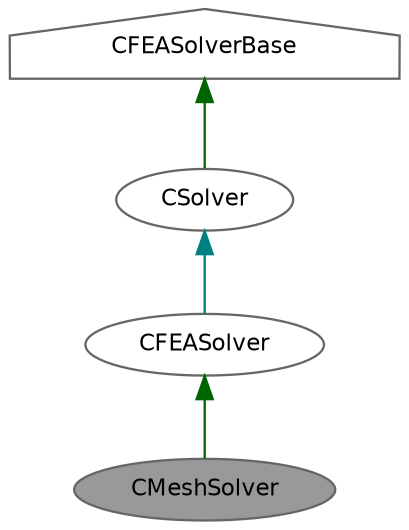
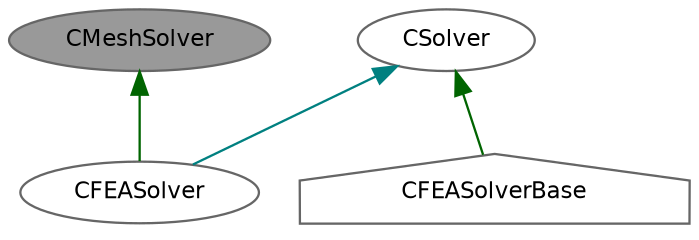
edge "CSolver" -> "CFEASolverBase": reversed
edge "CMeshSolver" -> "CFEASolver": reversed
